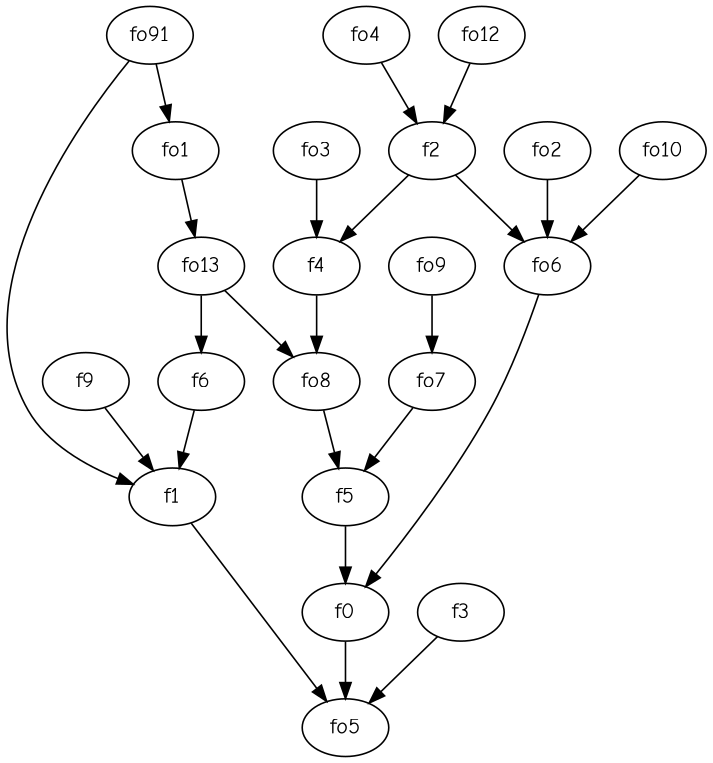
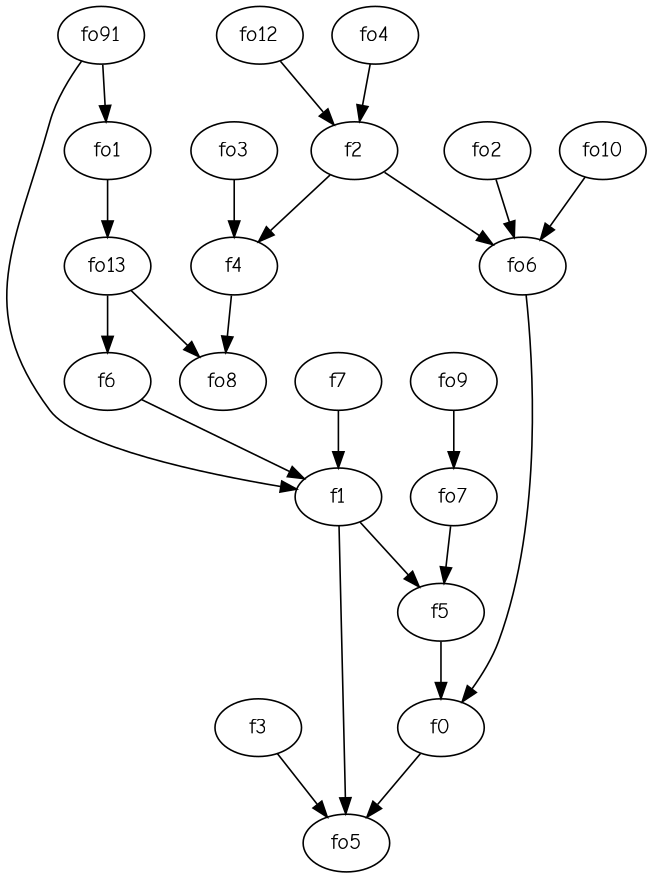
node "f9": label "f9" -> "f7"
edge "fo8" -> "f5": now "f1" -> "f5"
